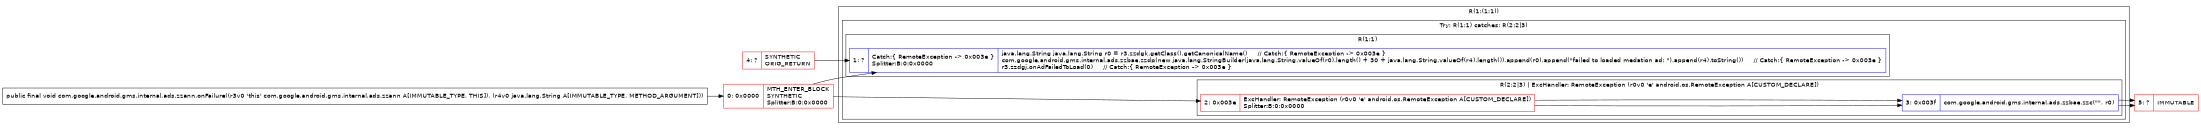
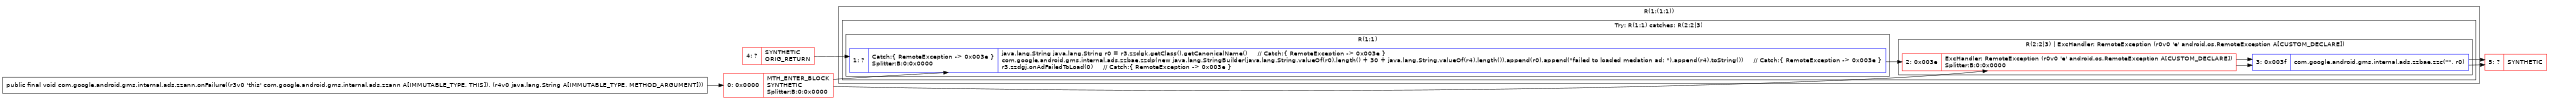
edge "1: ?" -> "2: 0x003e": added
node "5: ?": text "IMMUTABLE" -> "SYNTHETIC"
